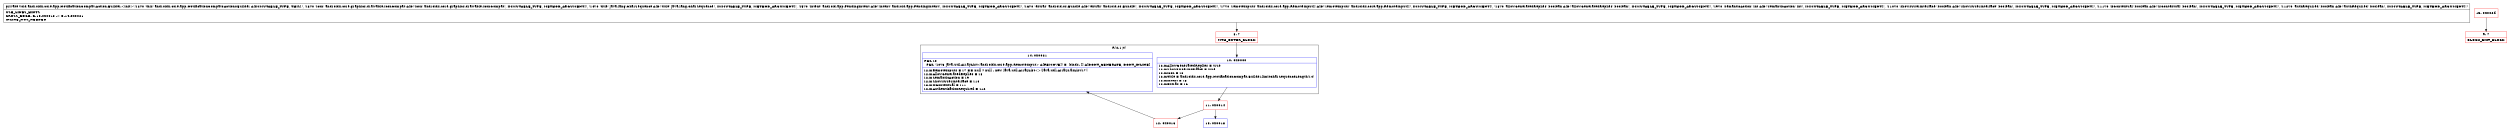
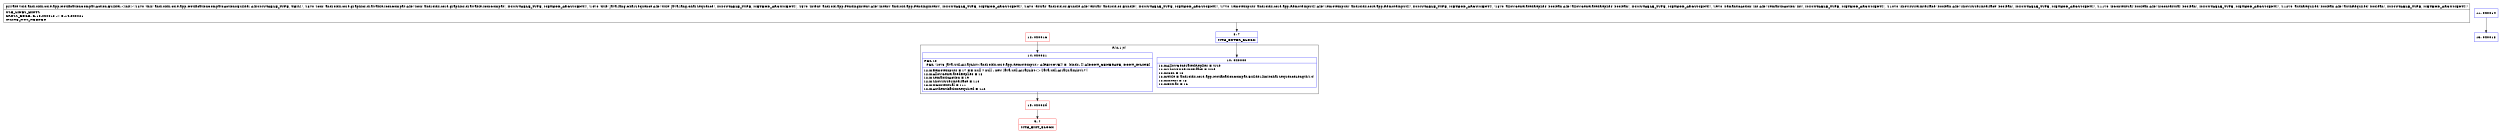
node "8: ?": color red -> blue
node "9: ?": text "BLOCK_EXIT_BLOCK" -> "MTH_EXIT_BLOCK"
edge "10: 0x0000" -> "11: 0x0014": removed
edge "14: 0x0021" -> "15: 0x002d": added
node "11: 0x0014": color red -> blue
edge "11: 0x0014" -> "12: 0x0016": removed
